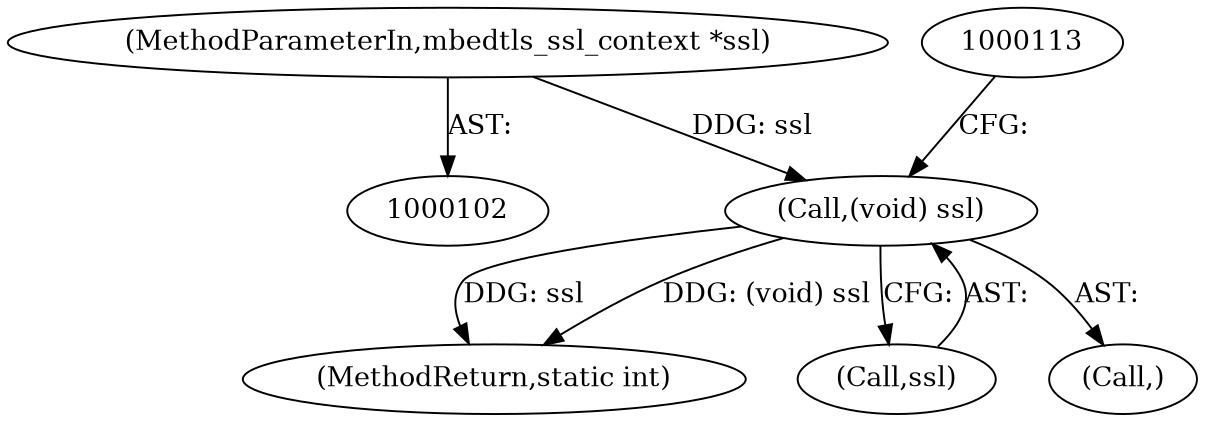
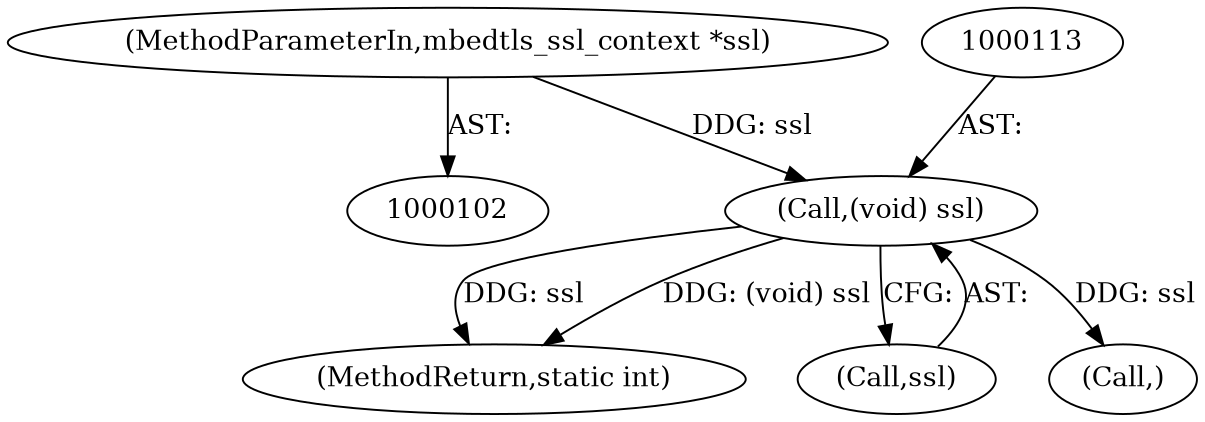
edge "1000113" -> "(Call,(void) ssl)": label "CFG: " -> "AST: "
edge "(Call,(void) ssl)" -> "(Call,)": label "AST: " -> "DDG: ssl"
